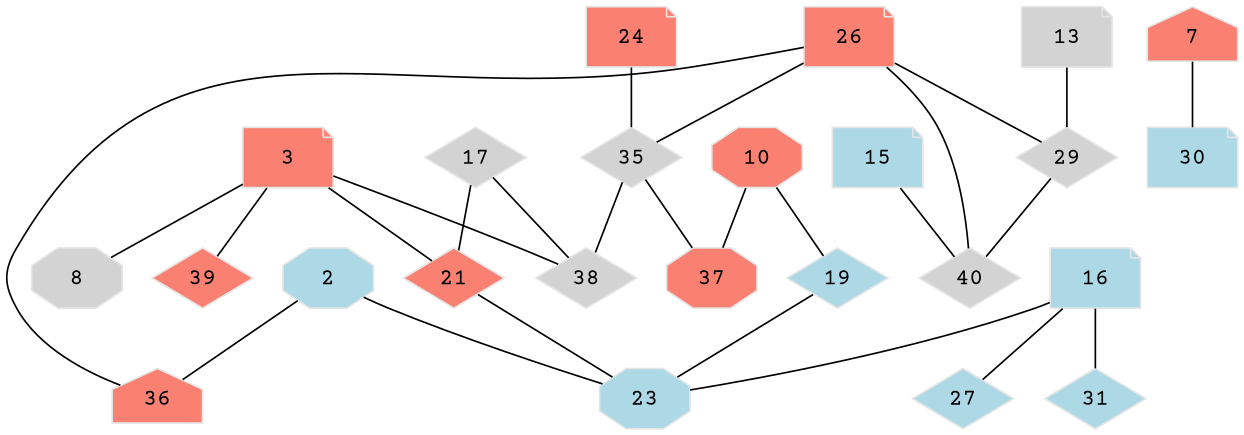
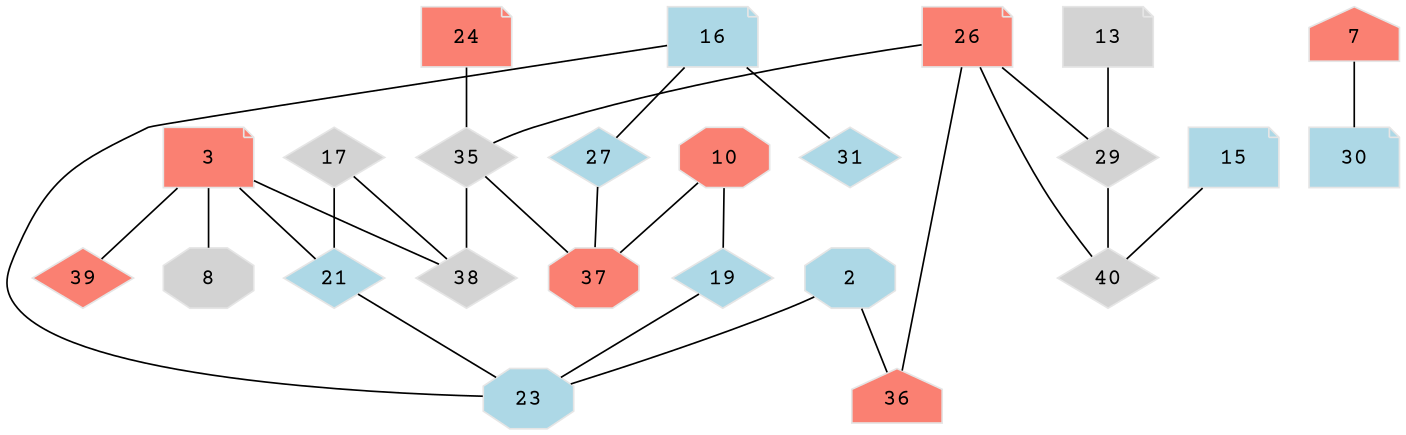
edge "27" -- "37": added
node "21": fillcolor salmon -> lightblue
